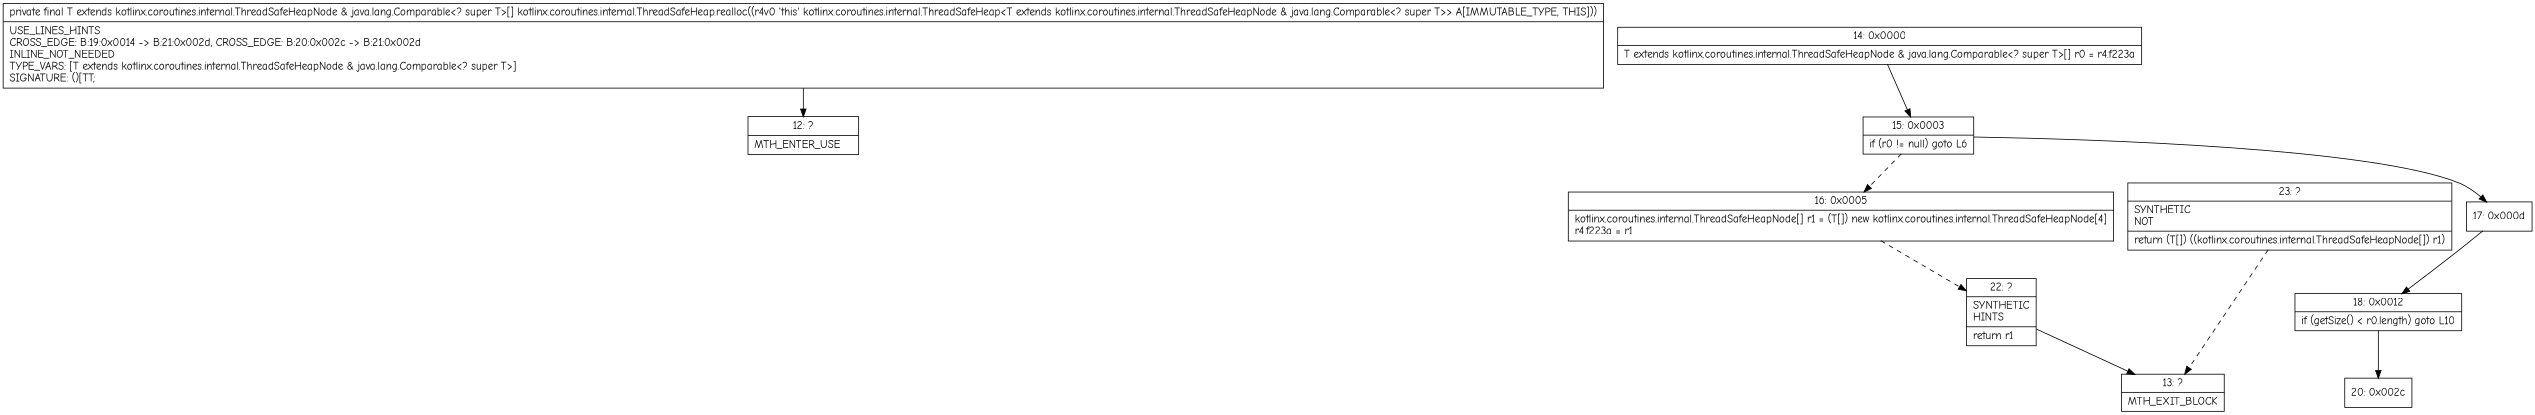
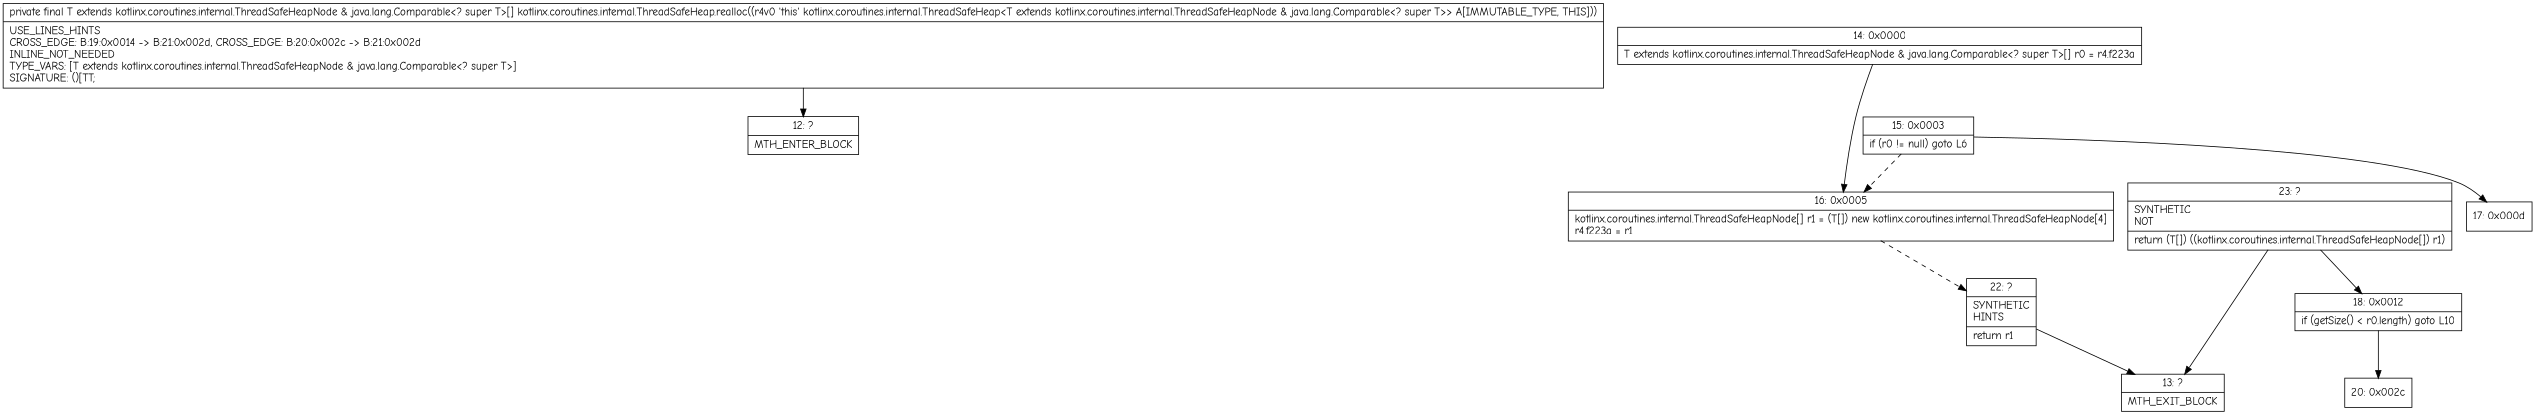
edge "14: 0x0000" -> "15: 0x0003": now "14: 0x0000" -> "16: 0x0005"
node "12: ?": text "MTH_ENTER_USE" -> "MTH_ENTER_BLOCK"
edge "17: 0x000d" -> "18: 0x0012": now "23: ?" -> "18: 0x0012"
edge "23: ?" -> "13: ?": style dashed -> solid
